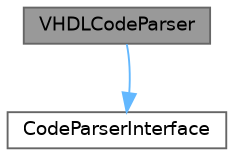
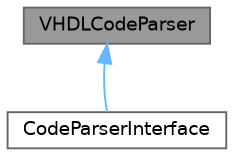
edge "VHDLCodeParser" -> "CodeParserInterface": reversed
